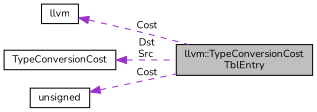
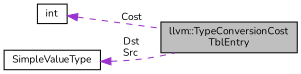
node "llvm": label "llvm" -> "int"
node "TypeConversionCost": label "TypeConversionCost" -> "SimpleValueType"
node "unsigned": removed
